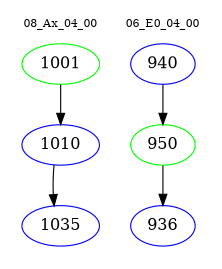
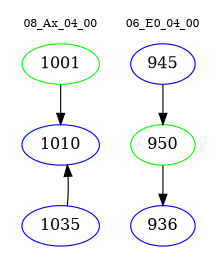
node "940": label "940" -> "945"
edge "1010" -> "1035": reversed
